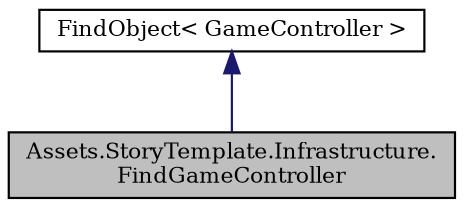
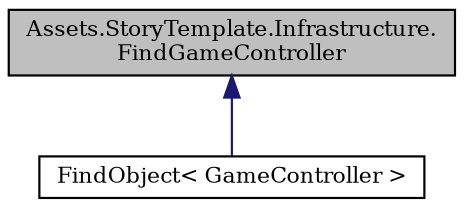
edge "Assets.StoryTemplate.Infrastructure. FindGameController" -> "FindObject< GameController >": reversed
